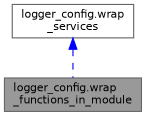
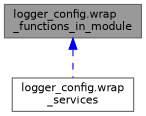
edge "logger_config.wrap _functions_in_module" -> "logger_config.wrap _services": reversed
